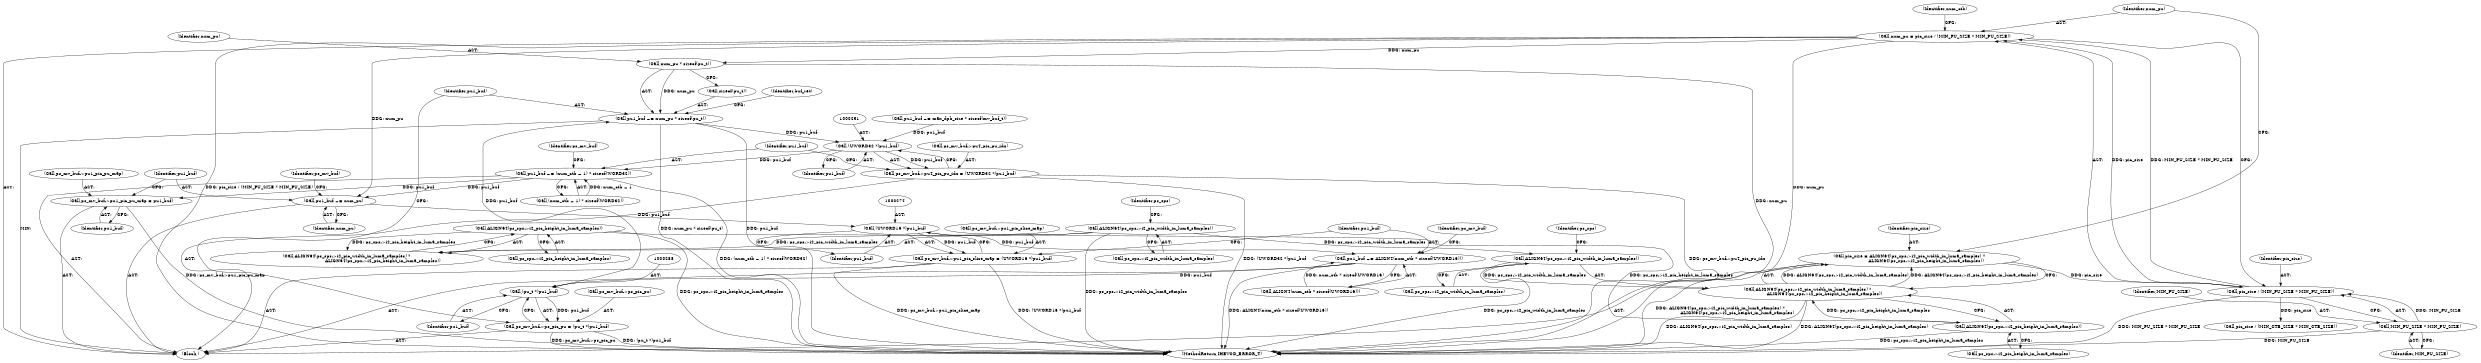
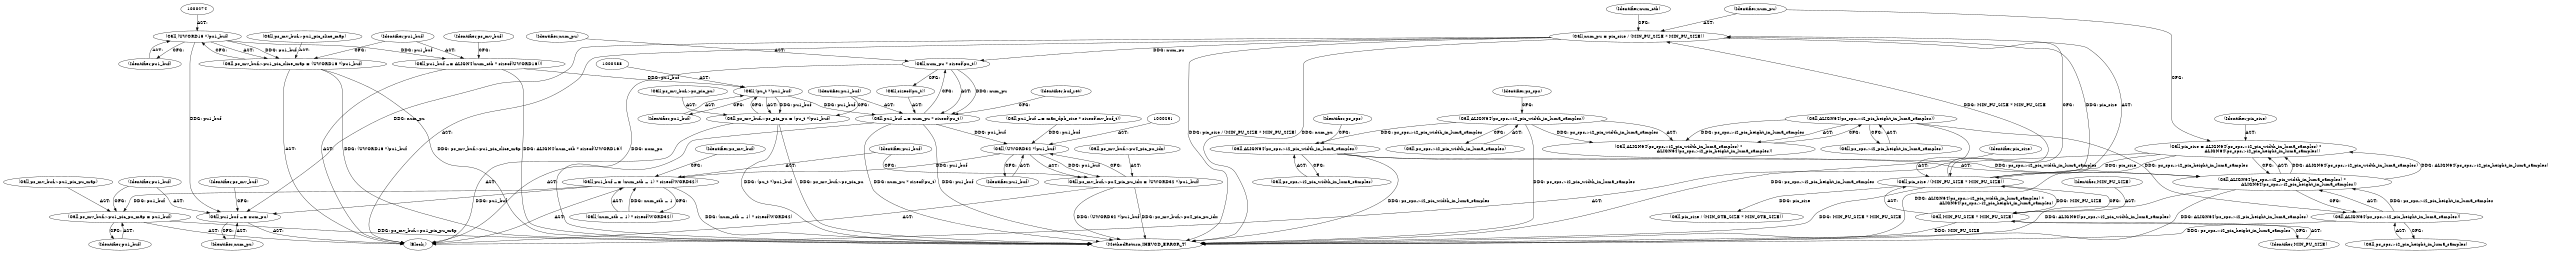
edge "(Call,pu1_buf += num_pu * sizeof(pu_t))" -> "(Call,num_pu * sizeof(pu_t))": added, label "CFG:"
edge "(Call,pu1_buf += num_pu)" -> "(Call,(UWORD16 *)pu1_buf)": reversed
edge "(Call,pu1_buf += num_pu * sizeof(pu_t))" -> "(Block,)": label "MIN: " -> "AST: "
node "(Call,ALIGN4(num_ctb * sizeof(UWORD16)))": removed
